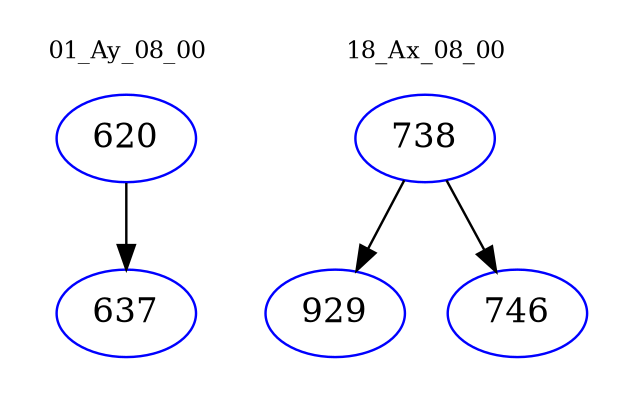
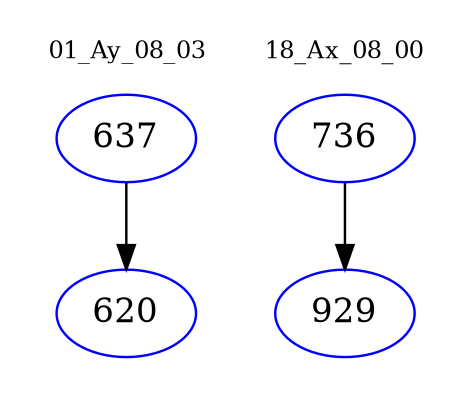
cluster "01_Ay_08_00": label "01_Ay_08_00" -> "01_Ay_08_03"
node "738": label "738" -> "736"
edge "620" -> "637": reversed
node "746": removed
